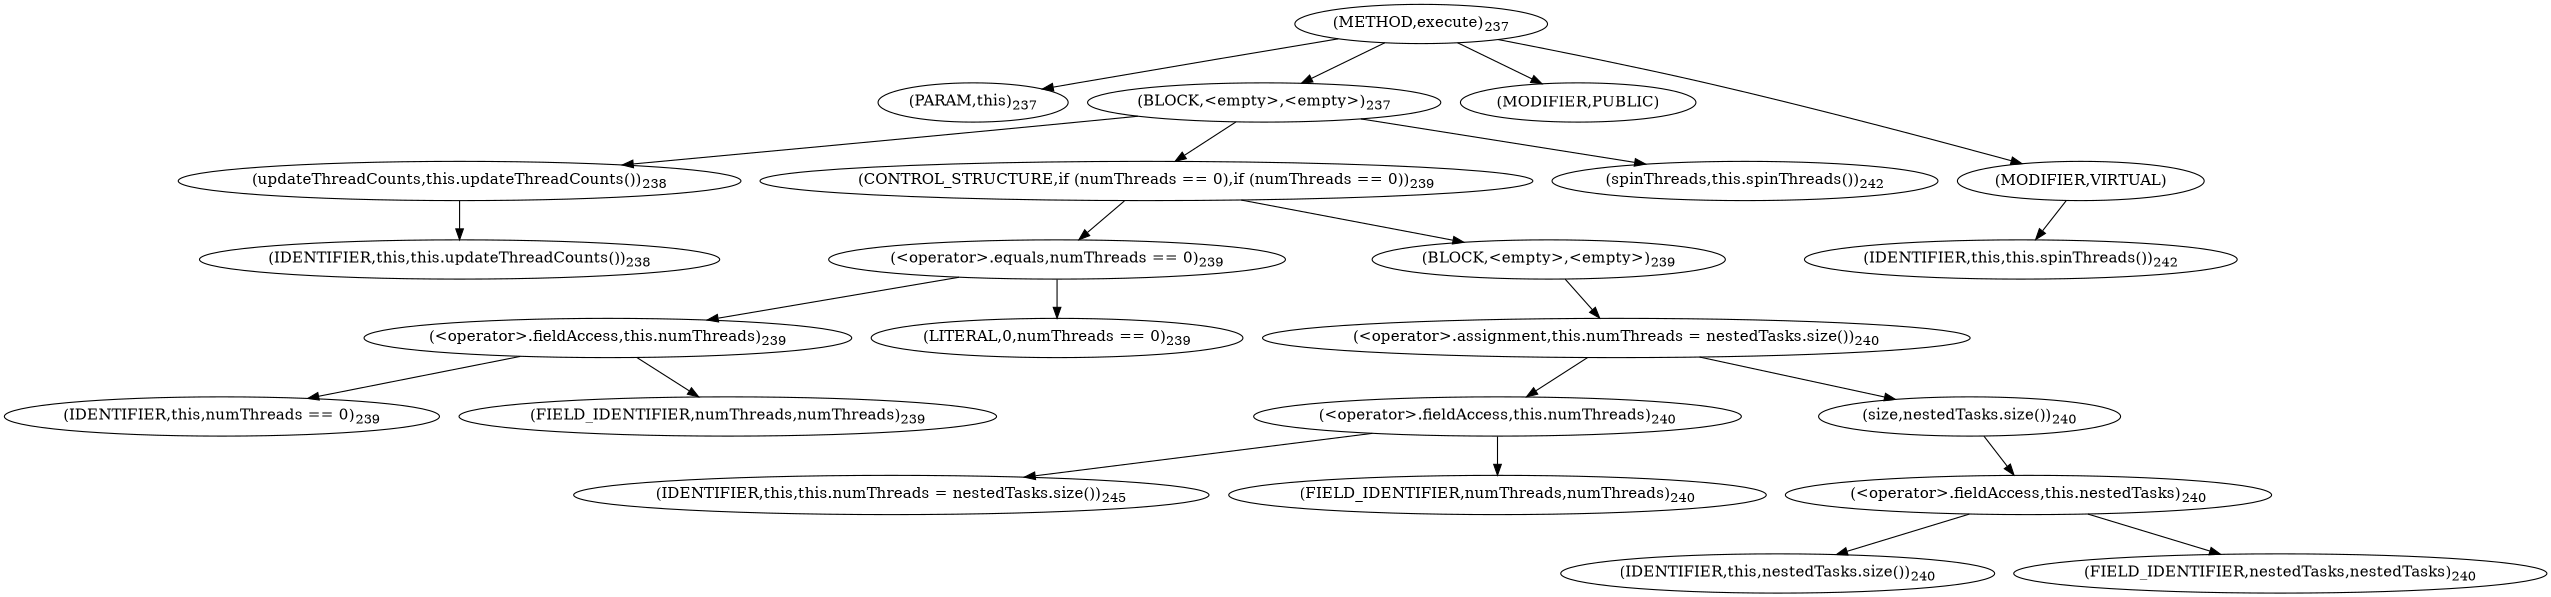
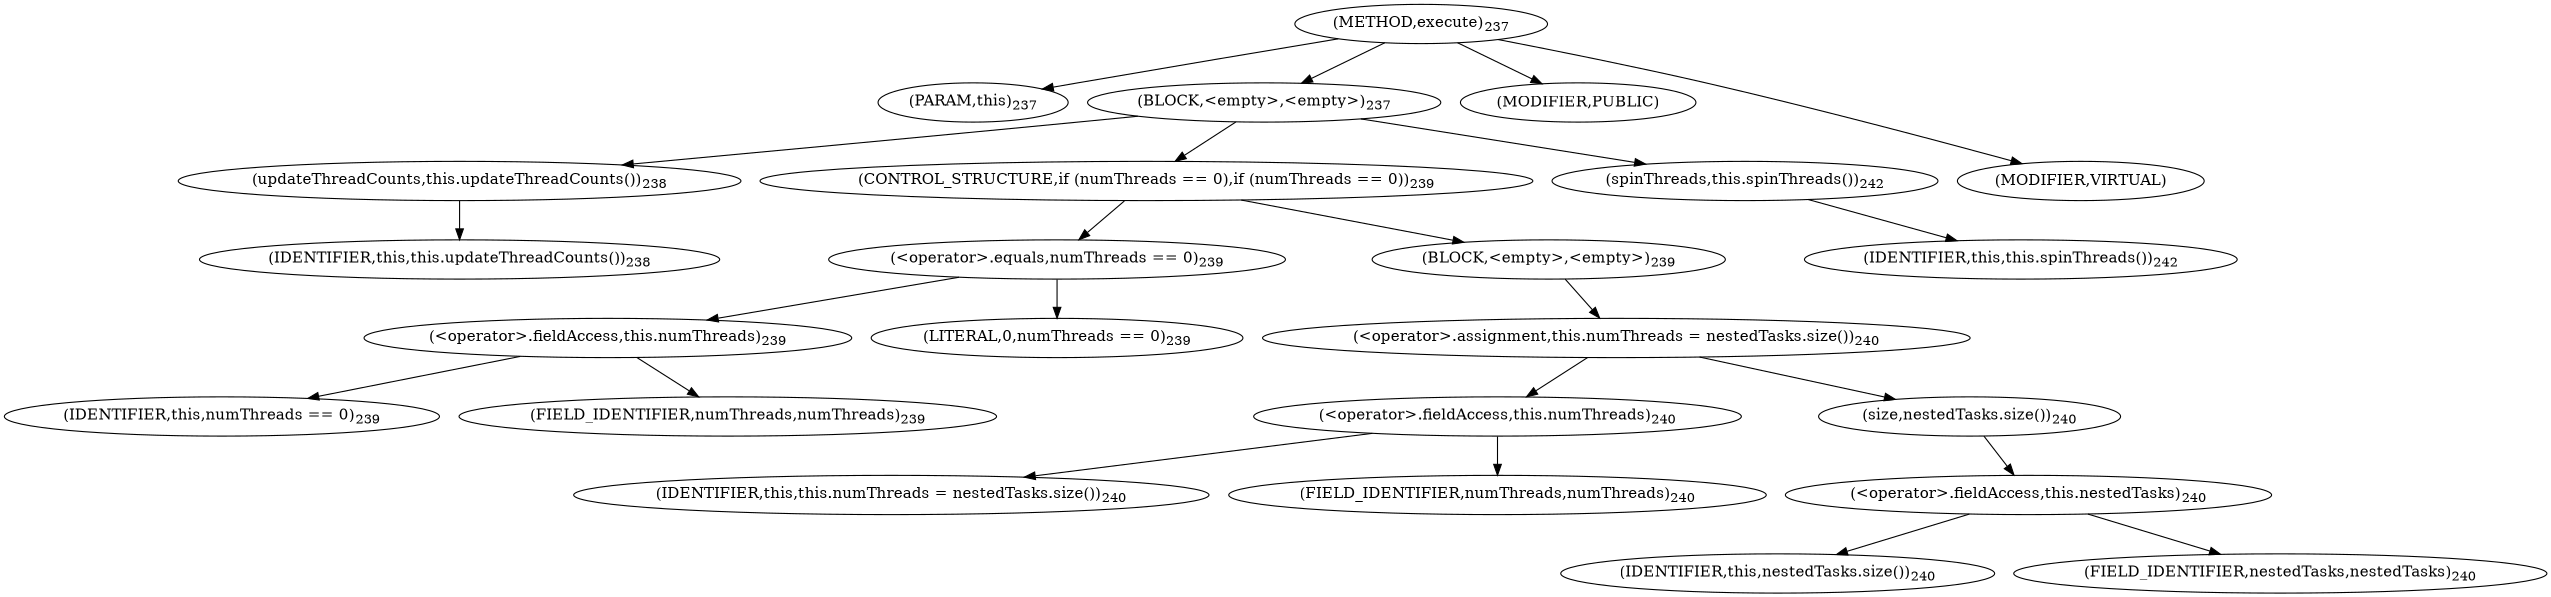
edge "(MODIFIER,VIRTUAL)" -> "(IDENTIFIER,this,this.spinThreads())": now "(spinThreads,this.spinThreads())" -> "(IDENTIFIER,this,this.spinThreads())"
node "(IDENTIFIER,this,this.numThreads = nestedTasks.size())": text "245" -> "240"
